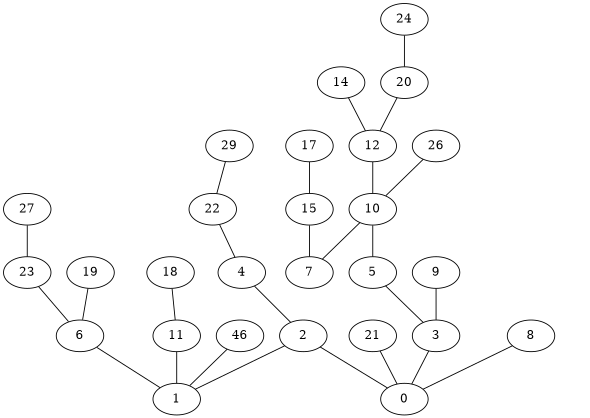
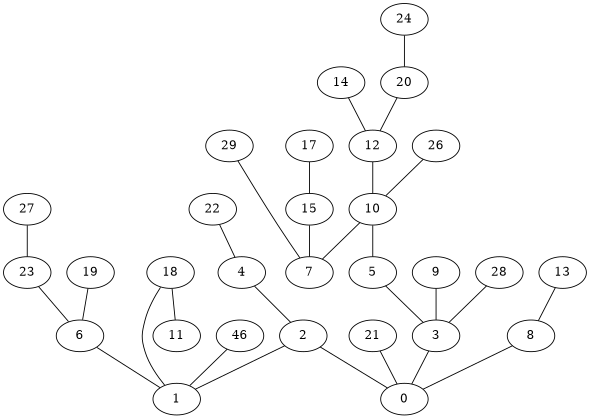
edge "29" -- "22": now "29" -- "7"
node "28": added
node "13": added
edge "11" -- "1": now "18" -- "1"
